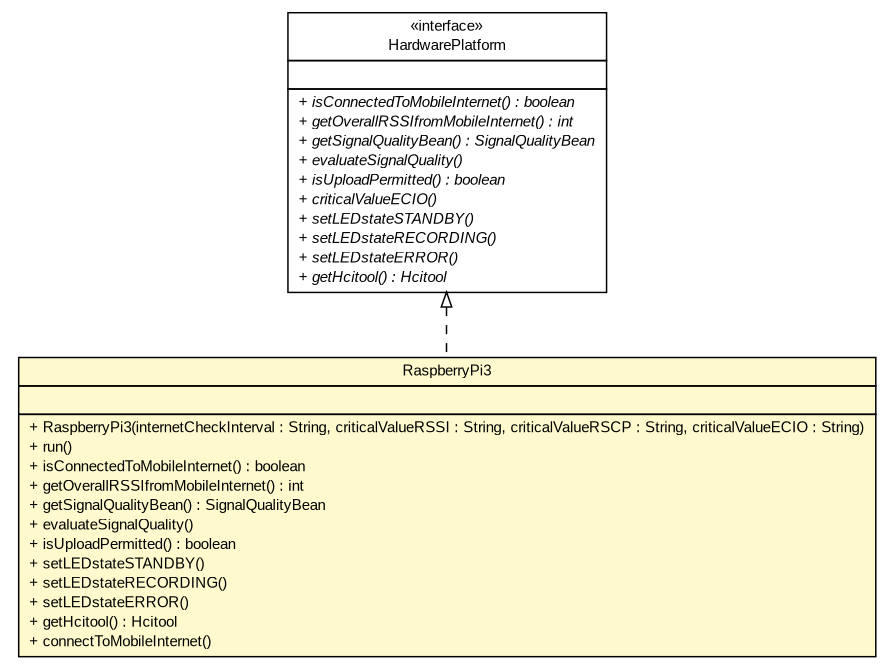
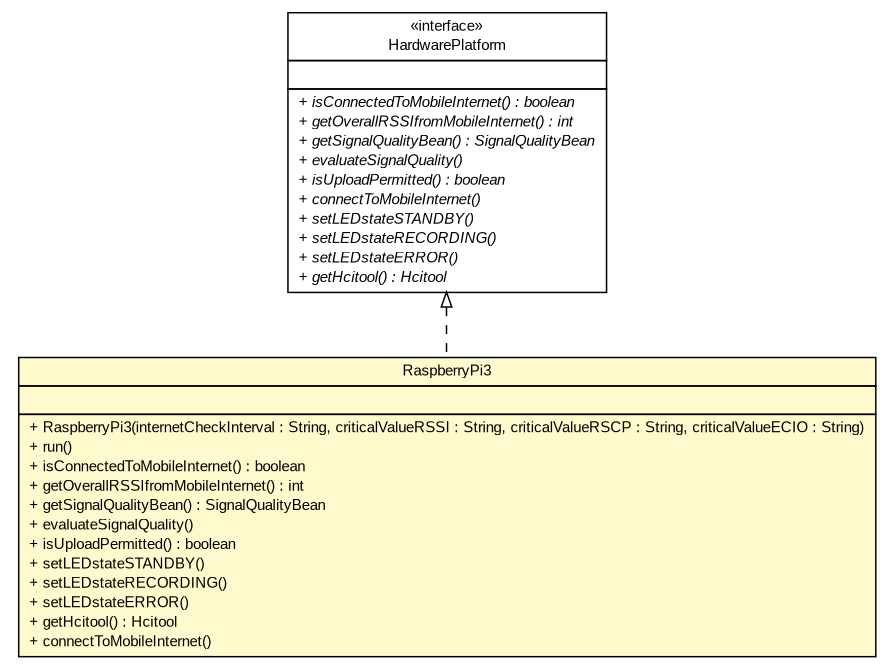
node "HardwarePlatform": text "+ criticalValueECIO()" -> "+ connectToMobileInternet()"
